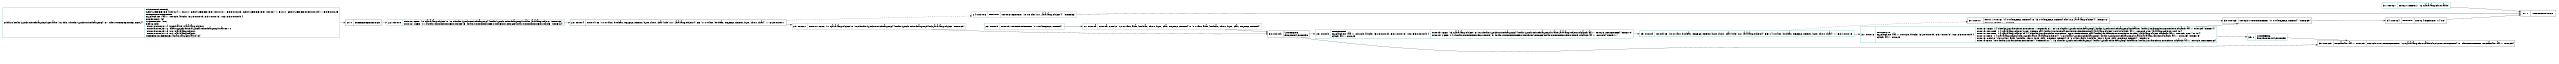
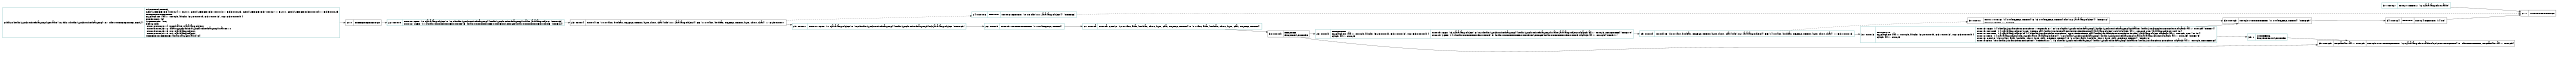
edge "24: 0x0006" -> "21: ?": style solid -> dashed
node "21: ?": text "MTH_EXIT_BLOCK" -> "MTH_ENTER_BLOCK"
edge "25: 0x0007" -> "38: 0x000b": now "25: 0x0007" -> "26: 0x0009"
node "38: 0x000b": text "SYNTHETIC" -> "DECLARE"
